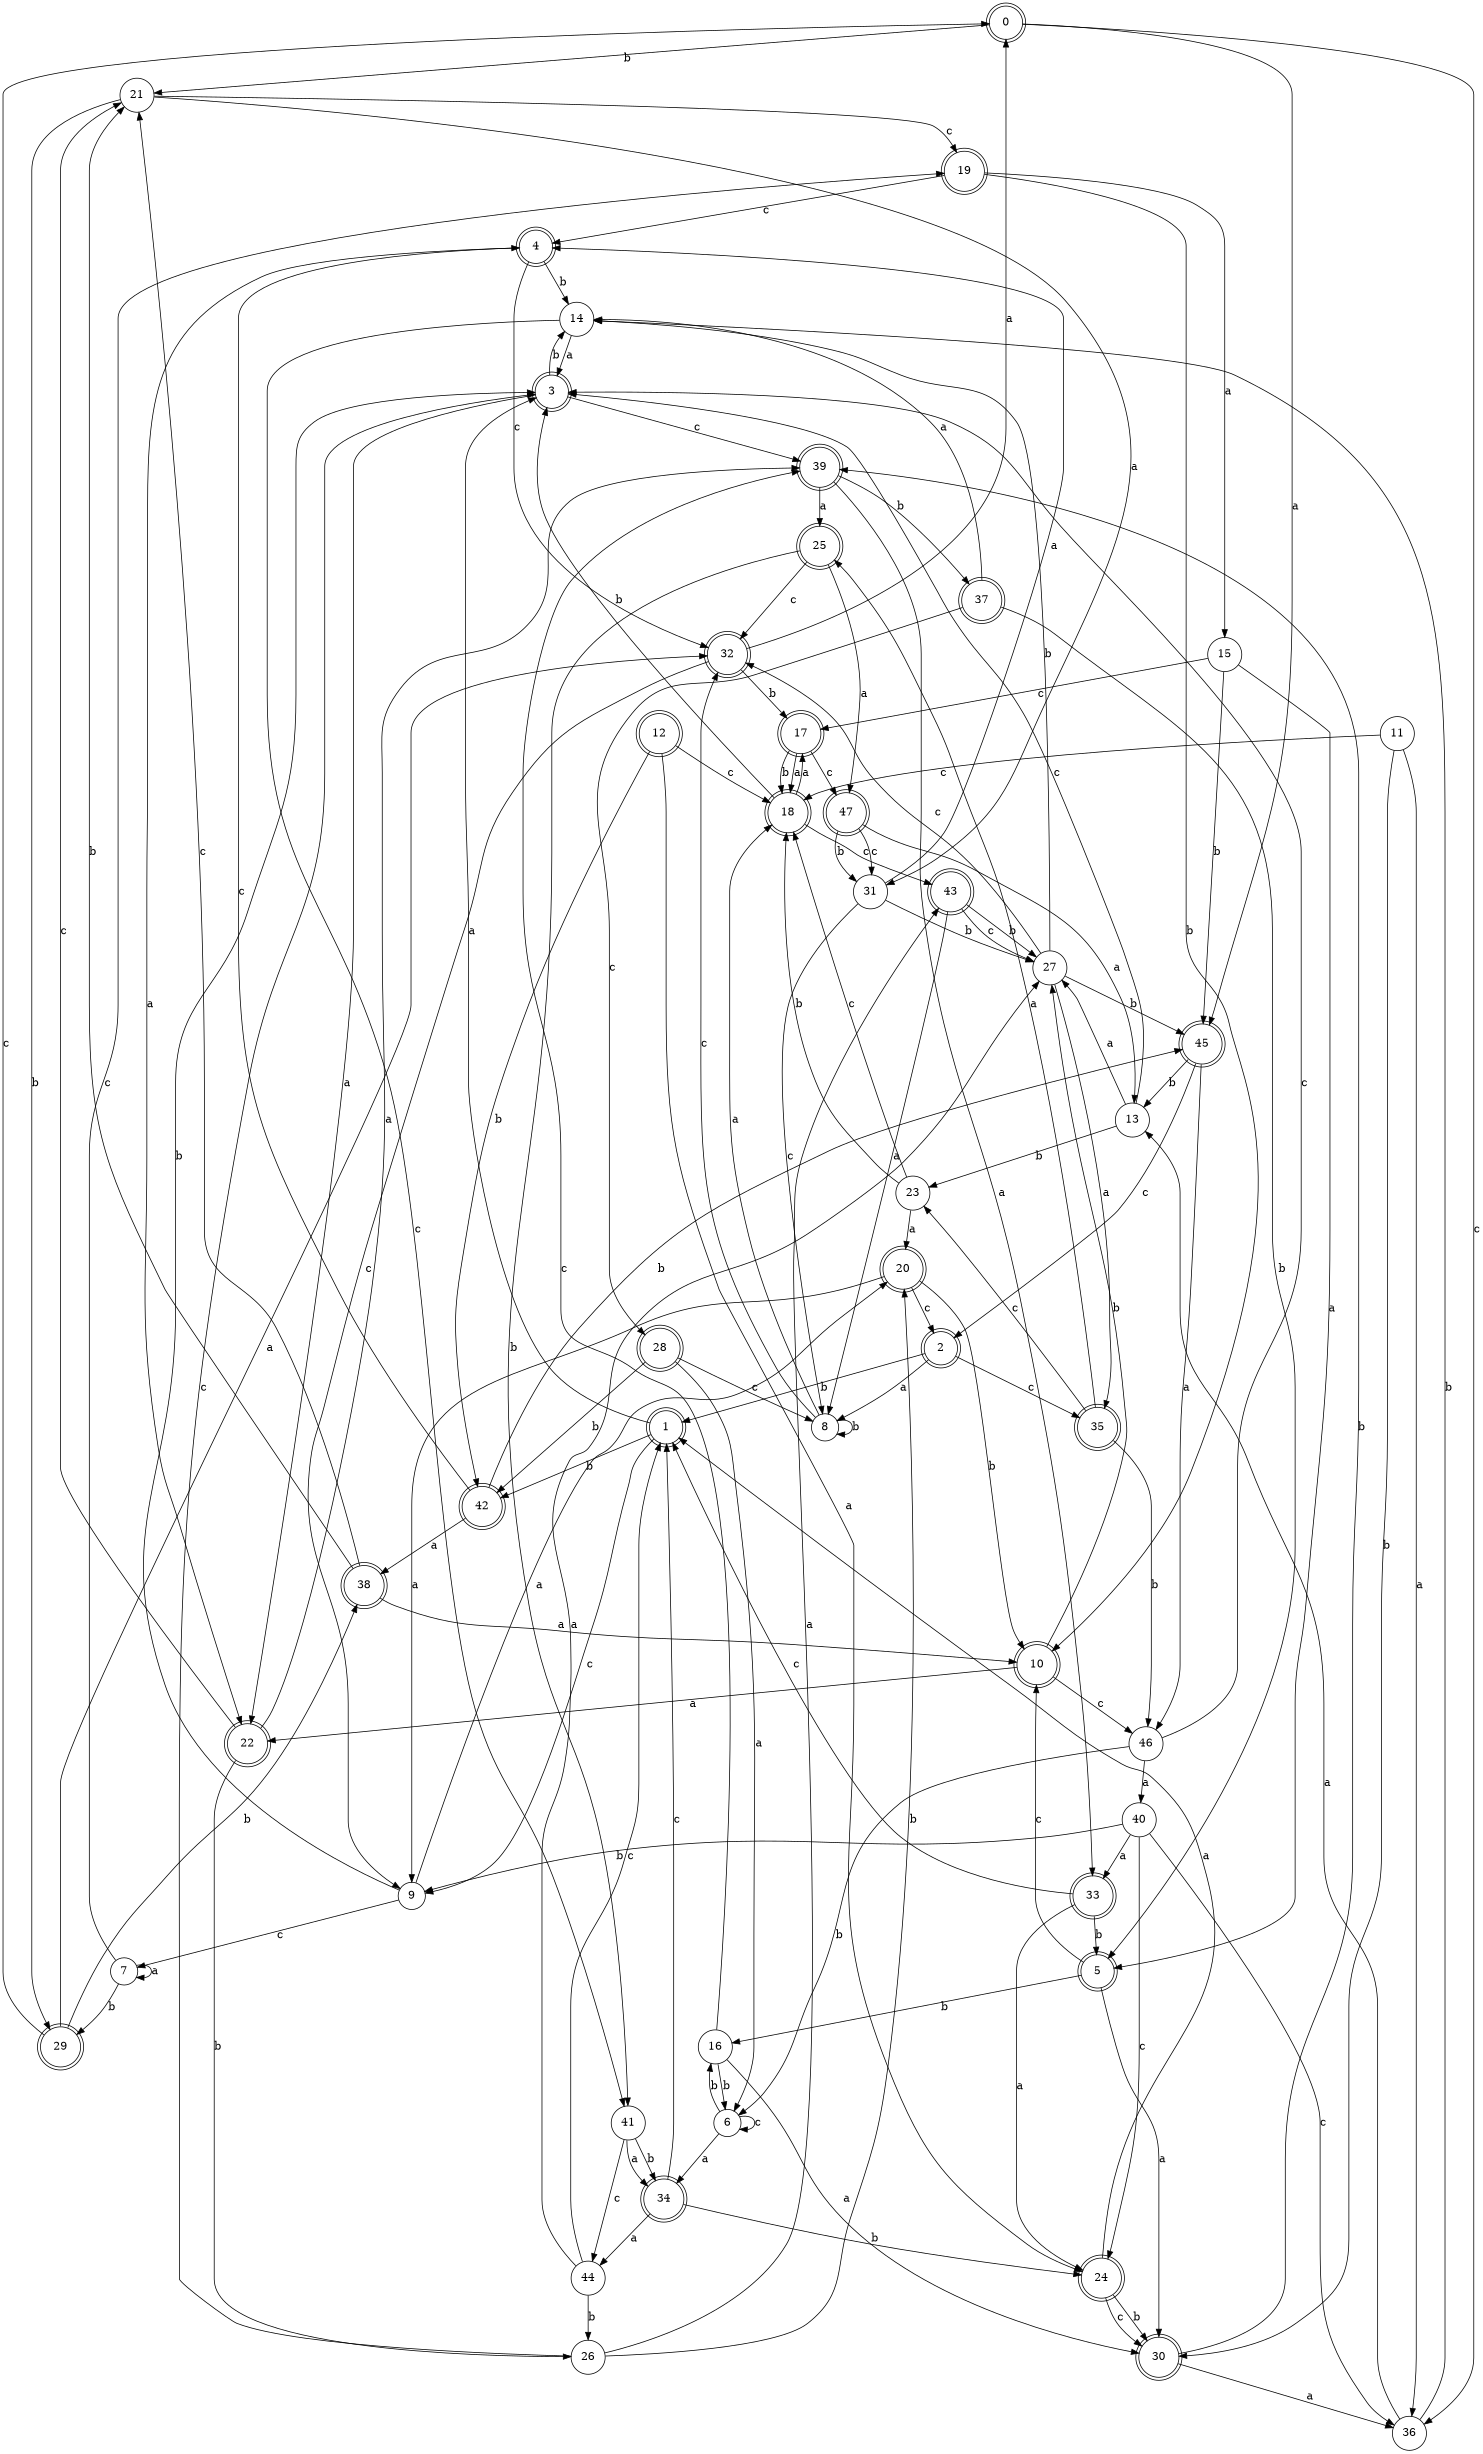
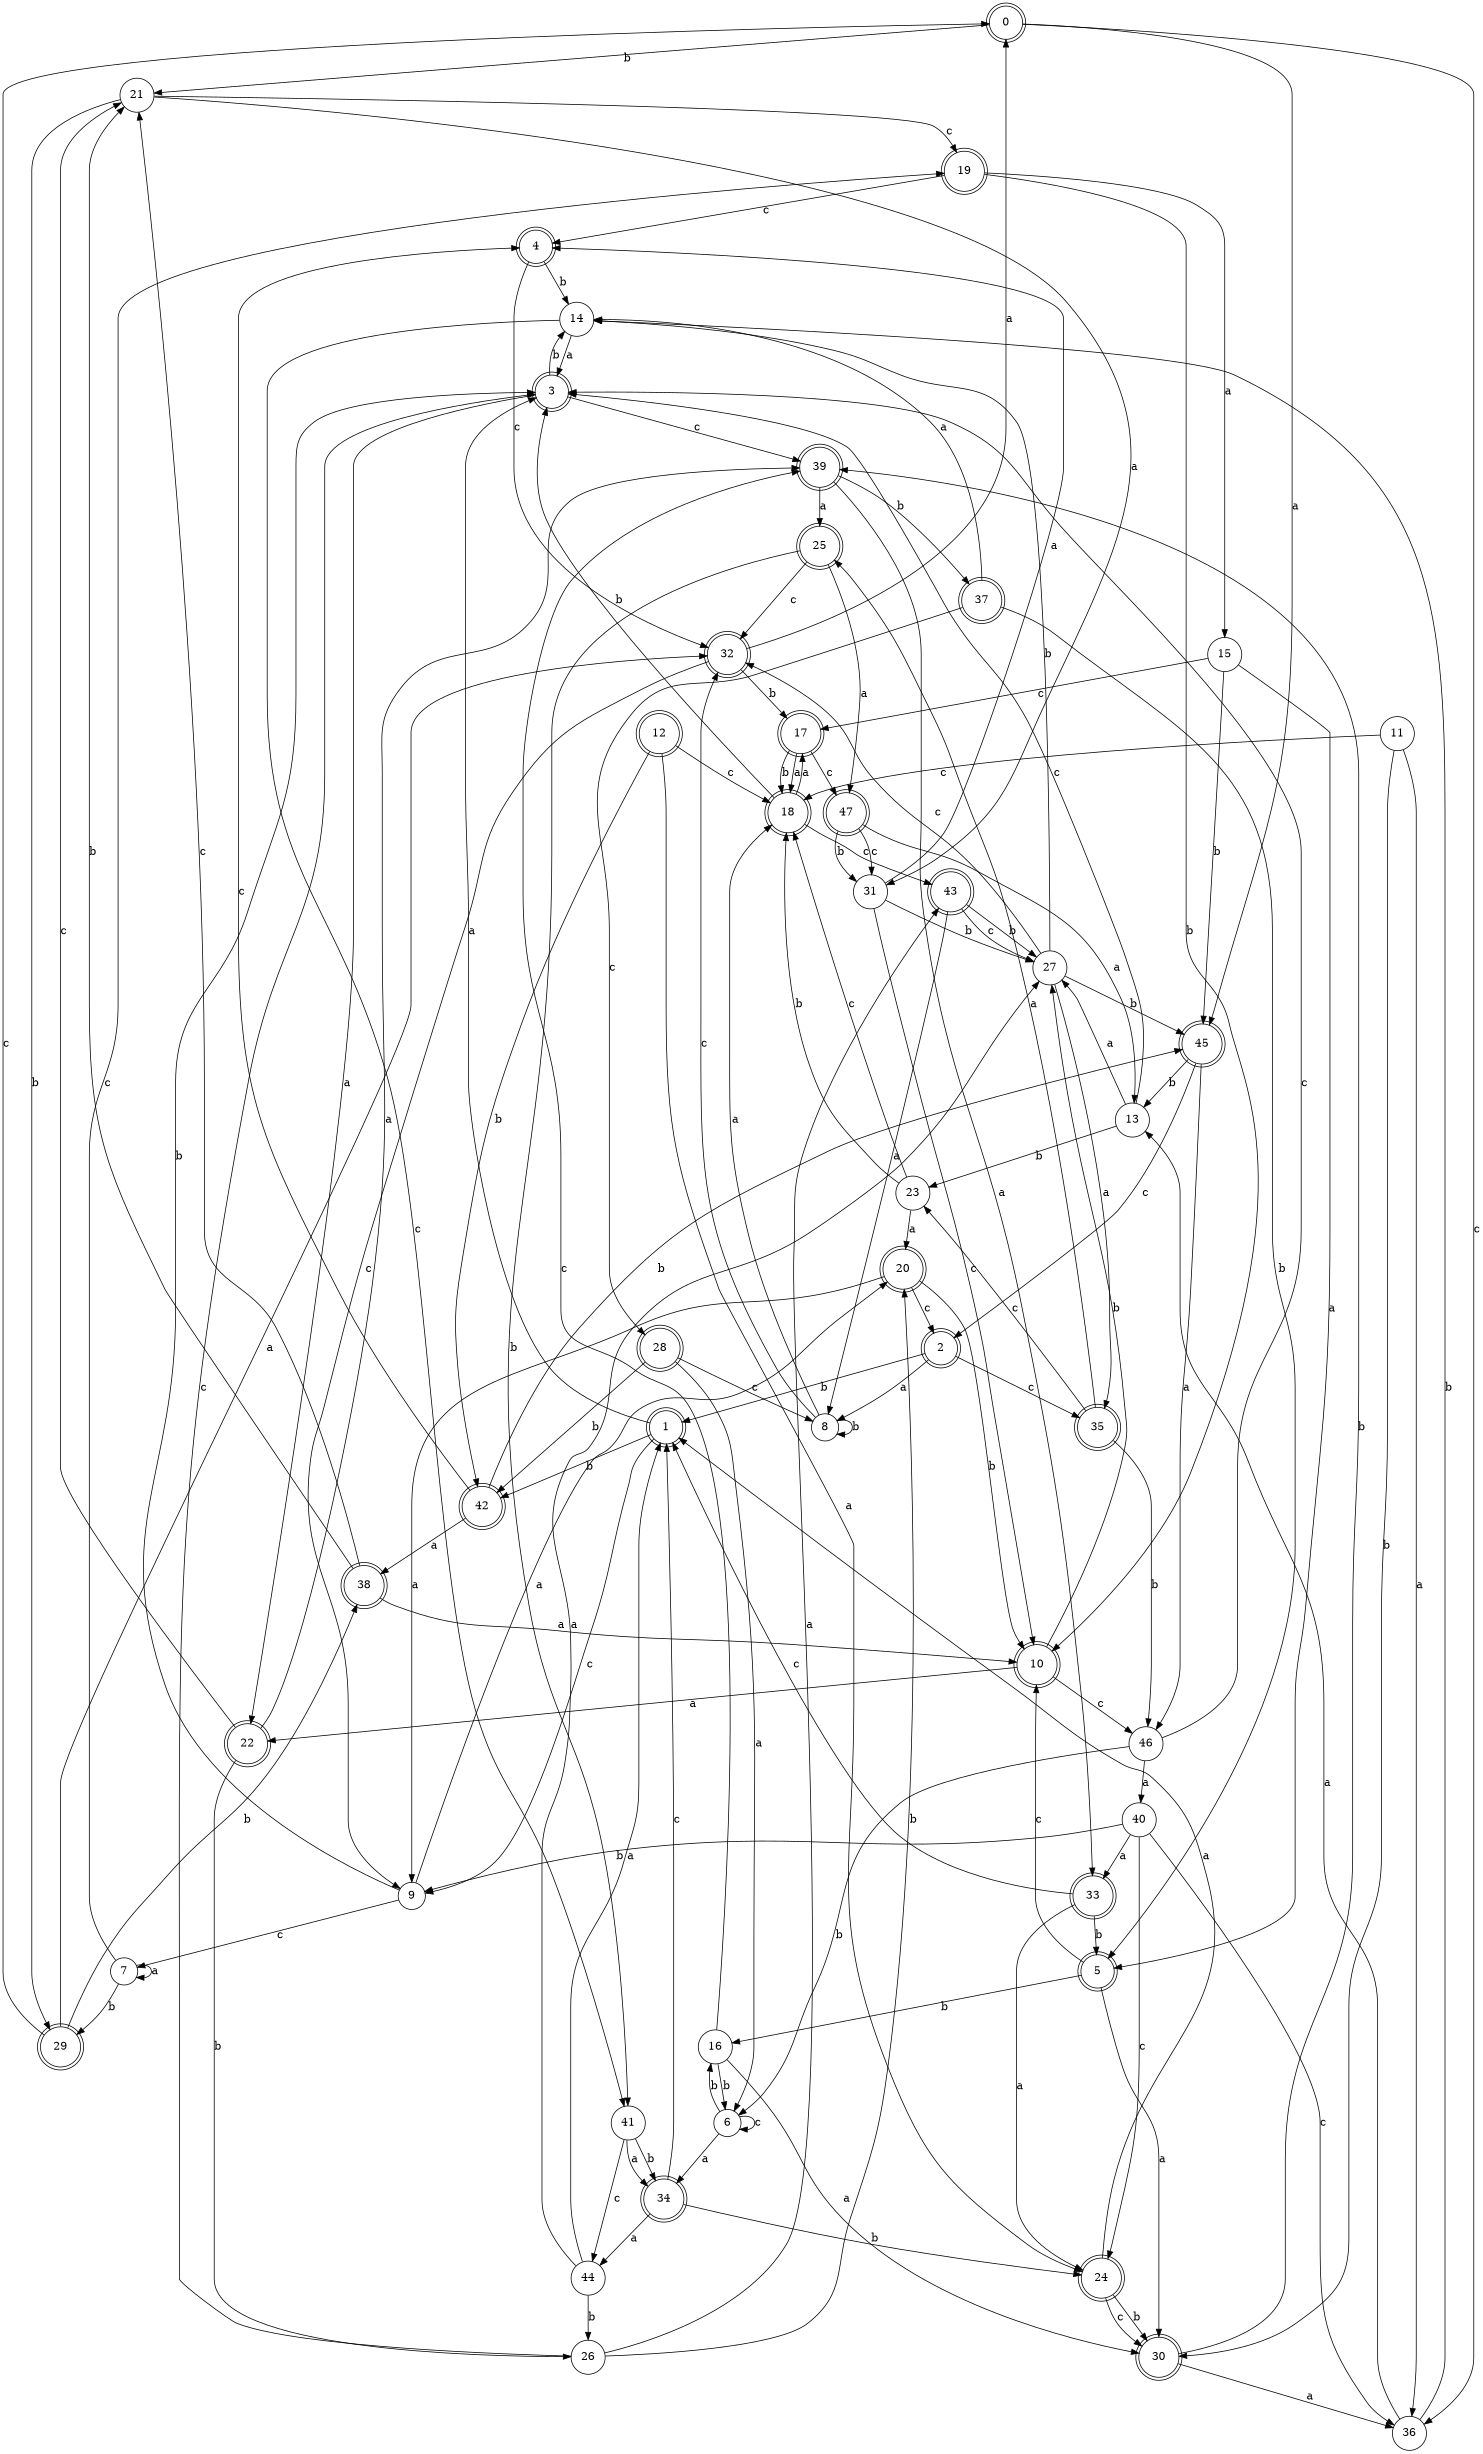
edge "4" -> "22": removed, label "a"
edge "31" -> "8": now "31" -> "10"
edge "44" -> "1": label "c" -> "a"
